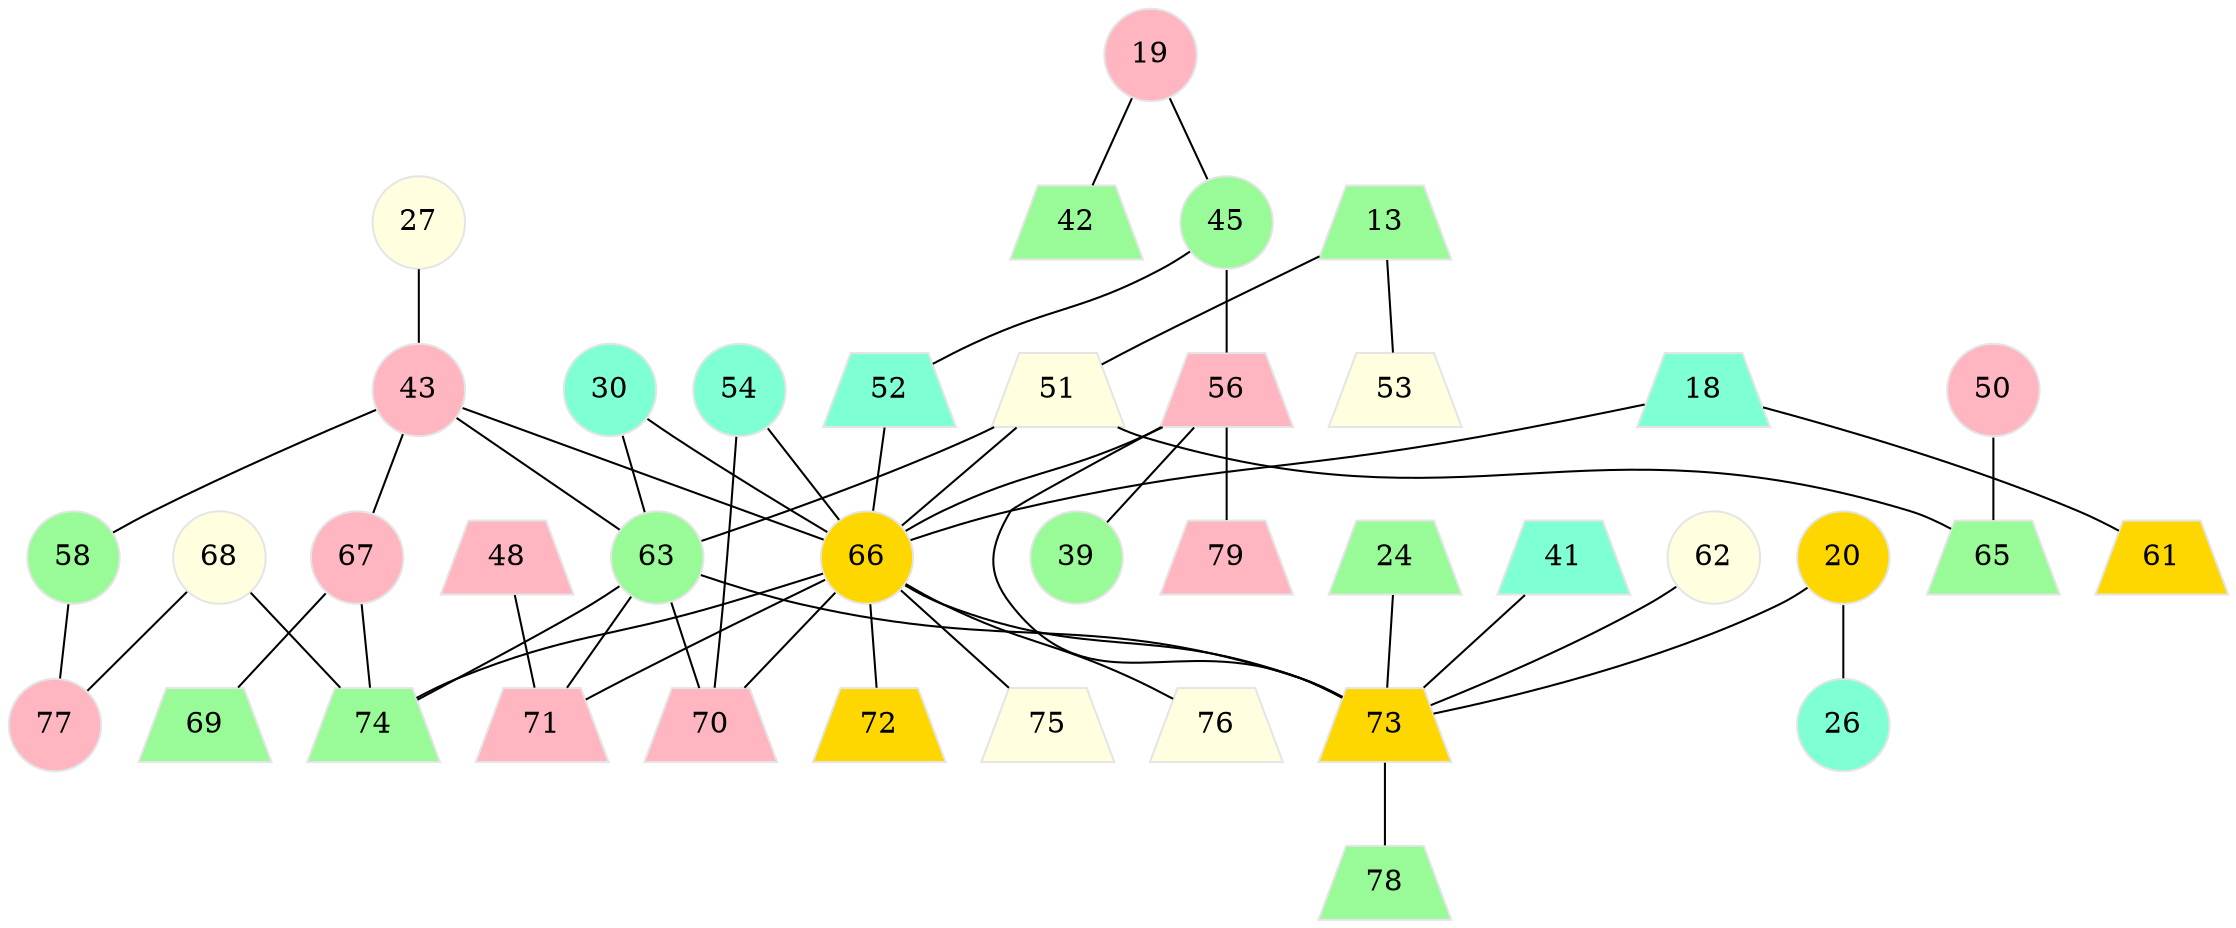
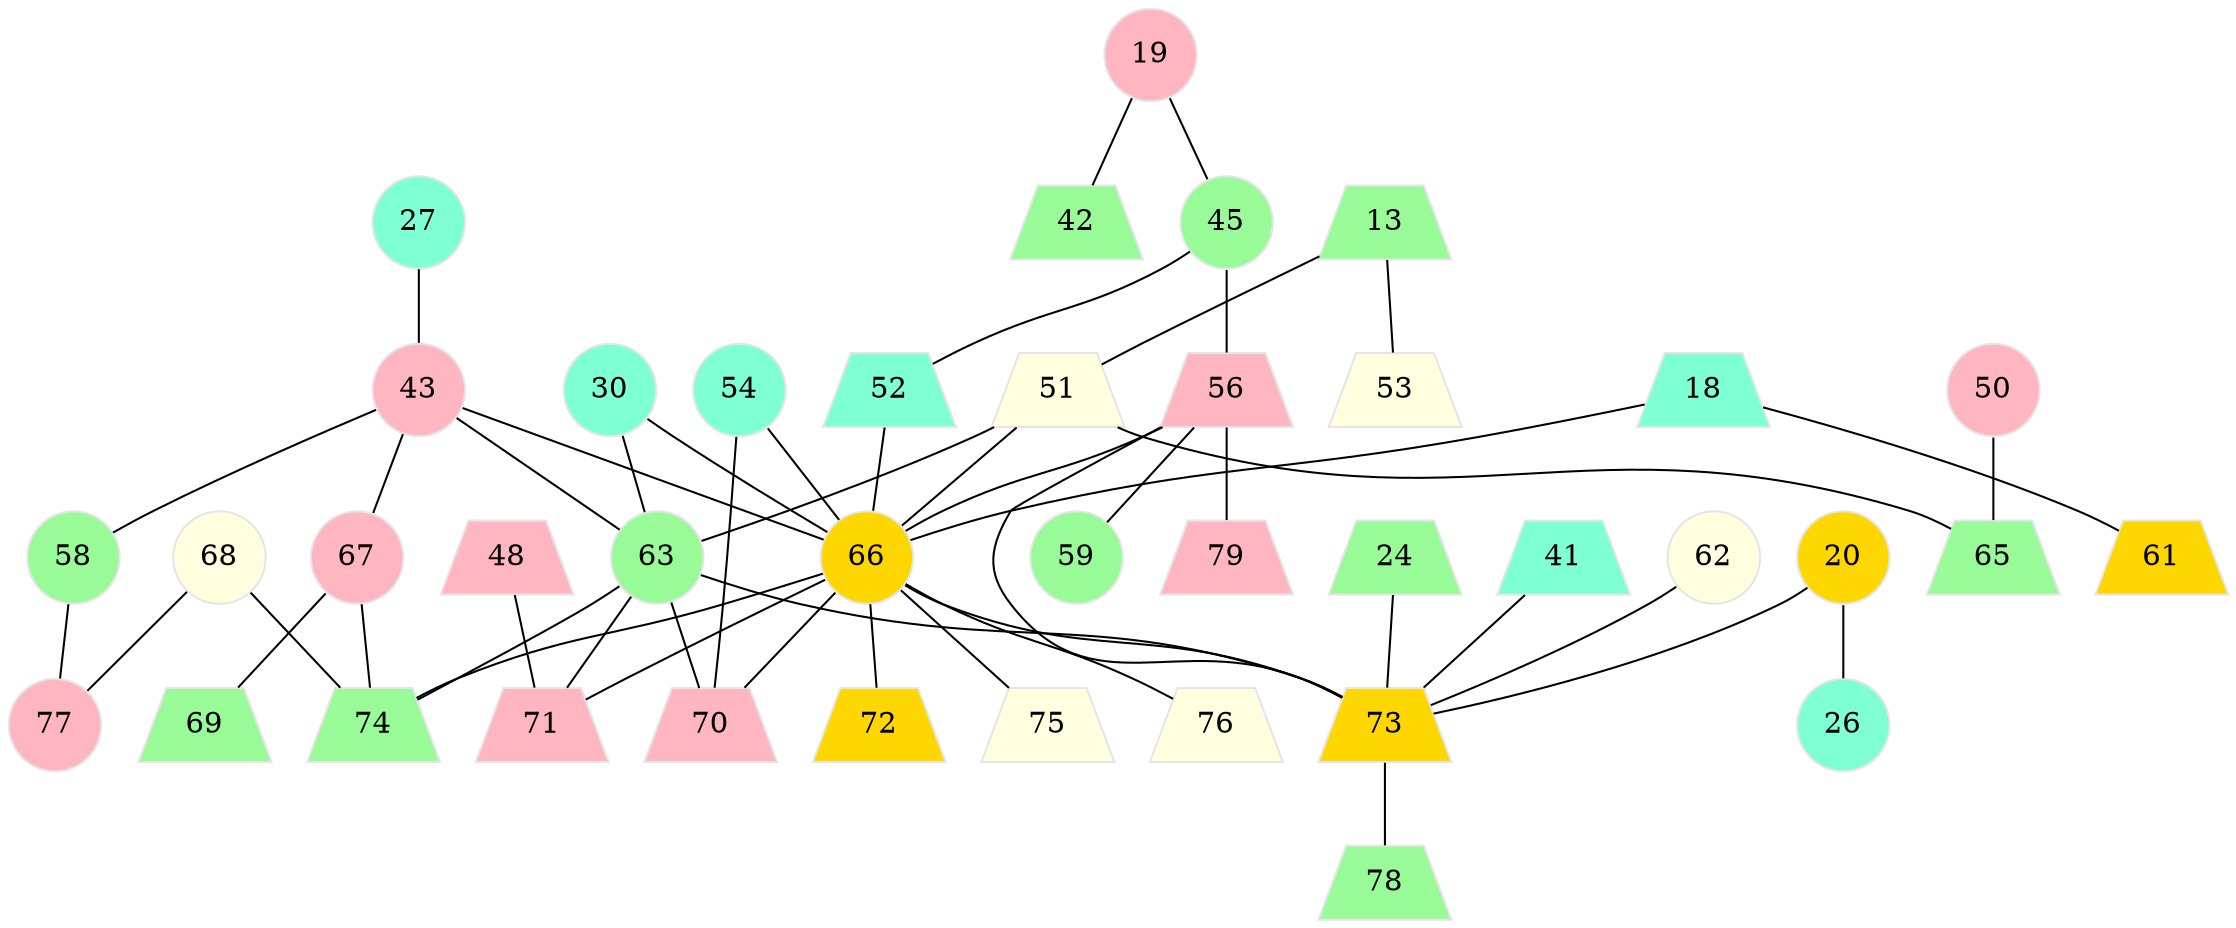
node "27": fillcolor lightyellow -> aquamarine
node "39": label "39" -> "59"
